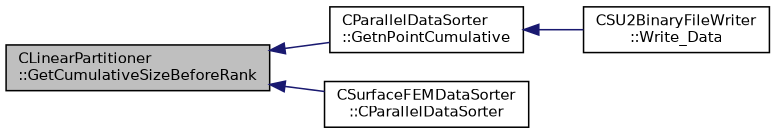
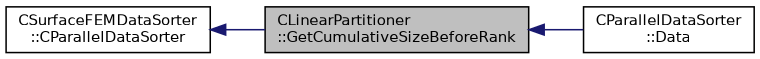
node "CParallelDataSorter ::GetnPointCumulative": label "CParallelDataSorter ::GetnPointCumulative" -> "CParallelDataSorter ::Data"
node "CSU2BinaryFileWriter ::Write_Data": removed
edge "CSurfaceFEMDataSorter ::CParallelDataSorter" -> "CLinearPartitioner ::GetCumulativeSizeBeforeRank": reversed
